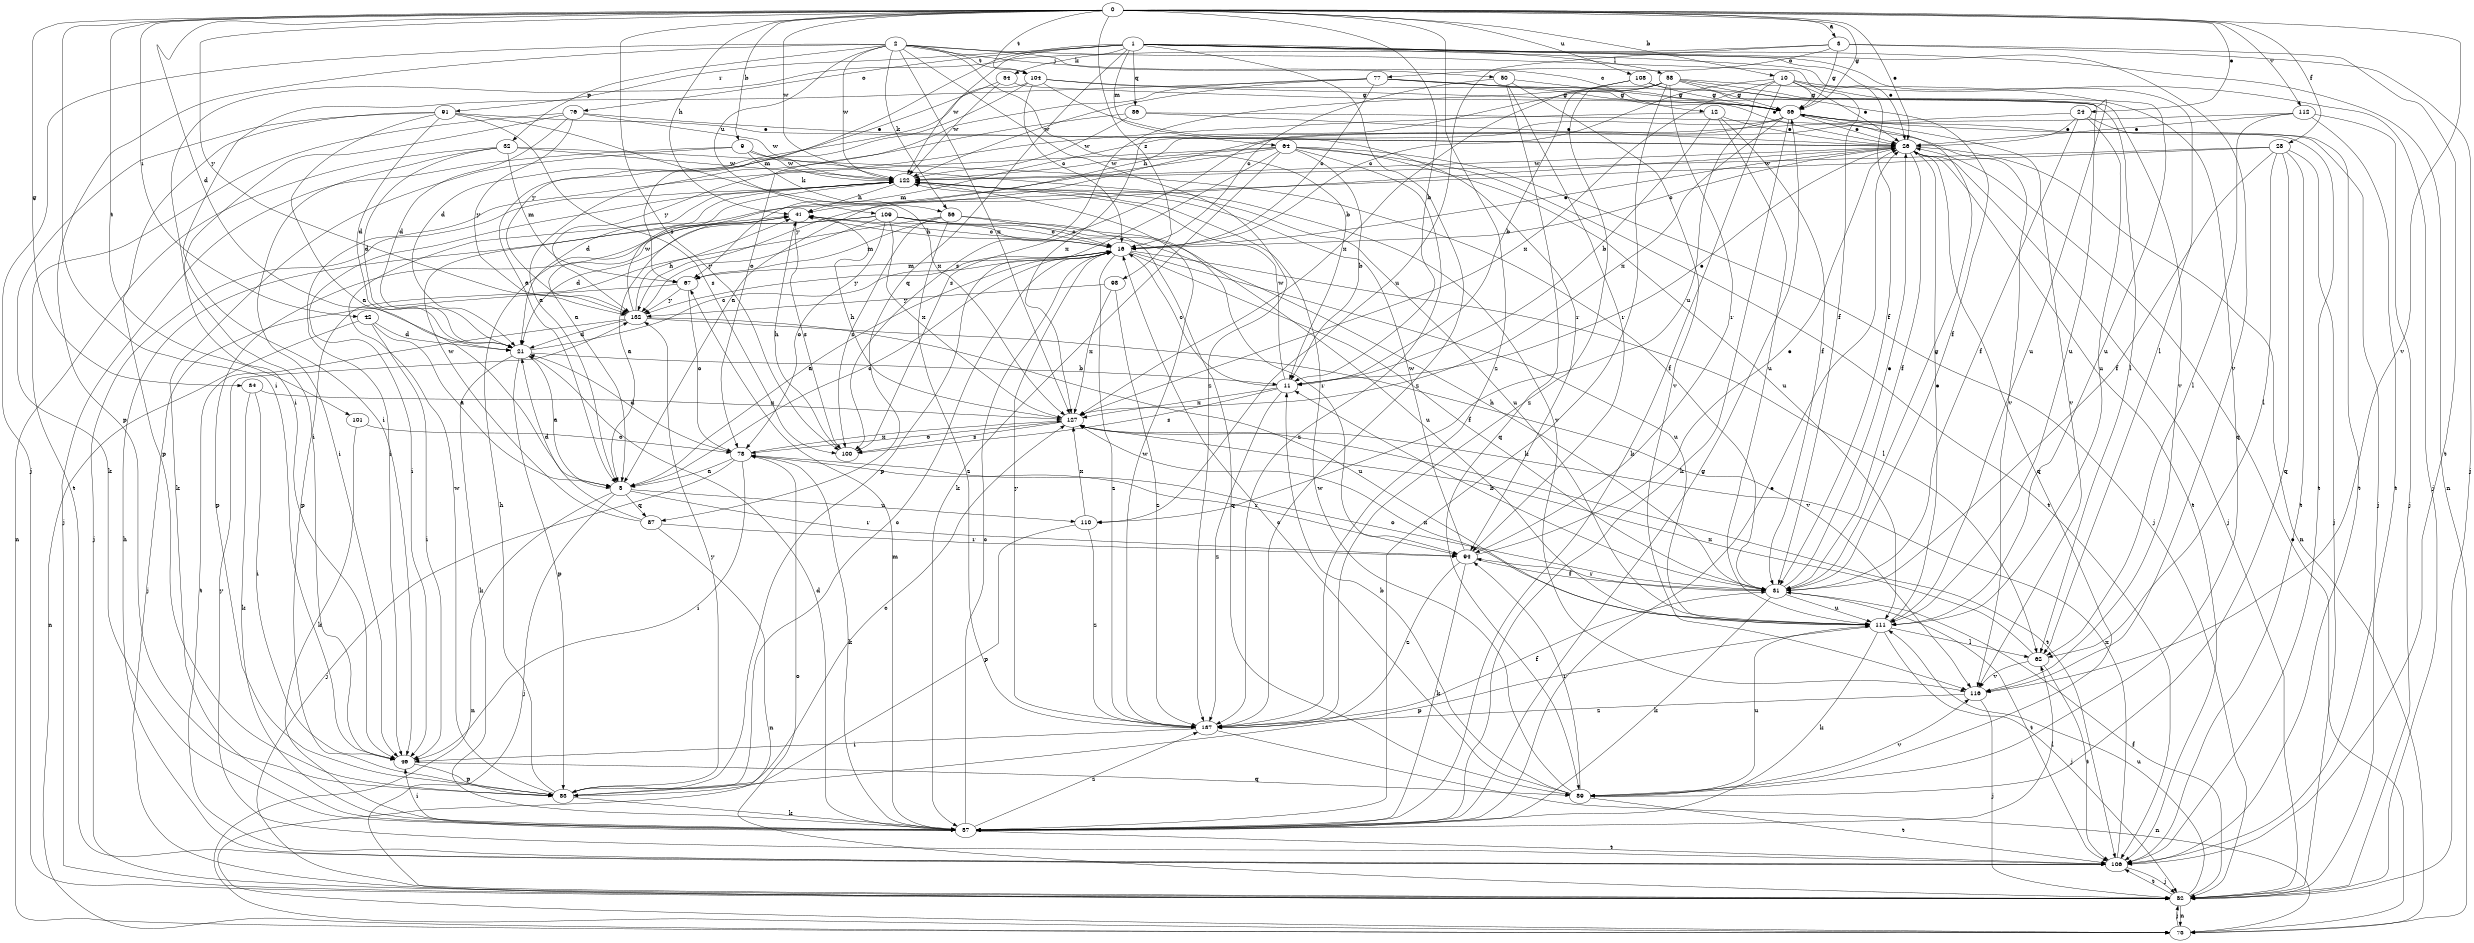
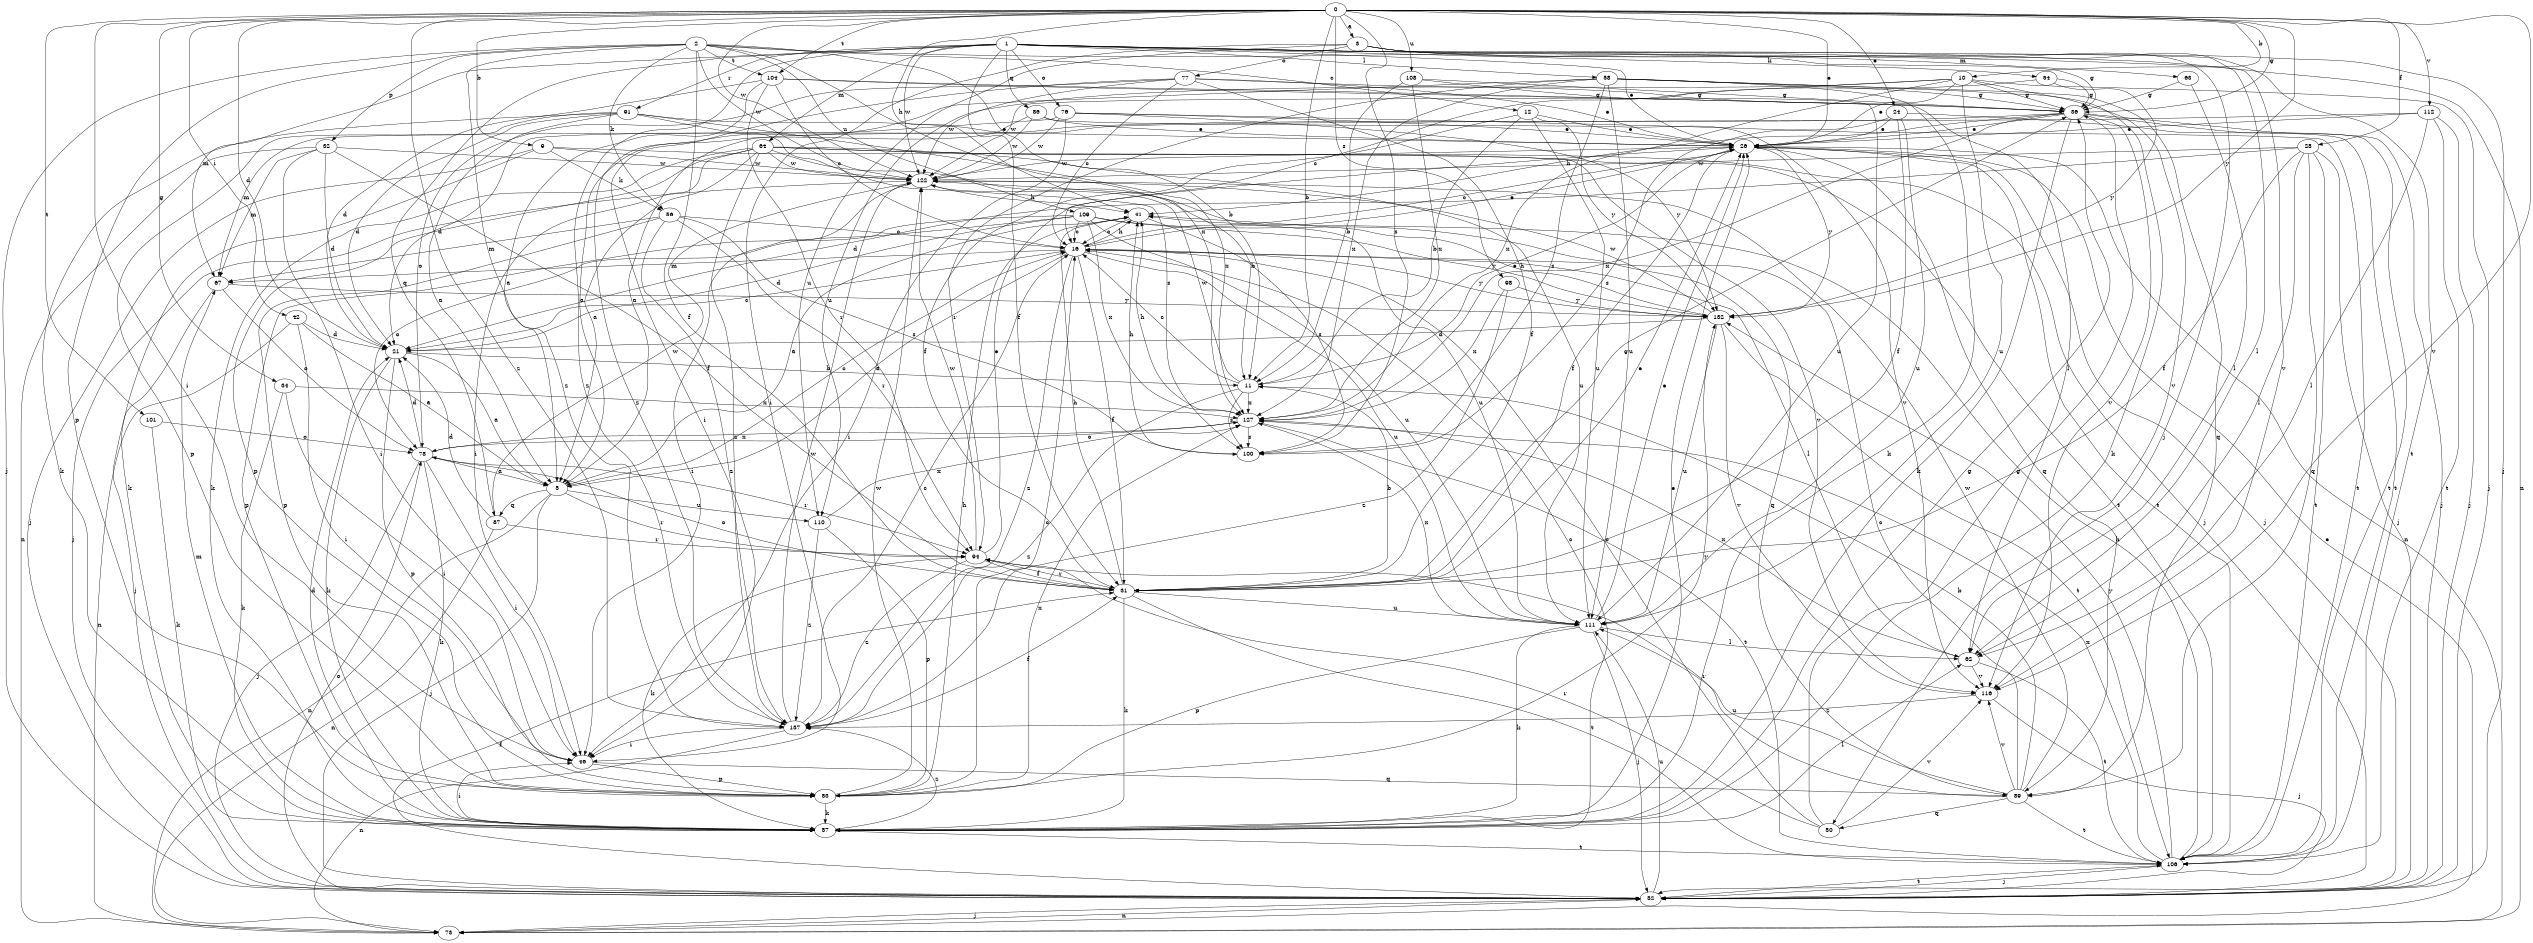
node "63": added
edge "50" -> "89": reversed
edge "137" -> "16": label "y" -> "c"
edge "83" -> "127": label "c" -> "x"
